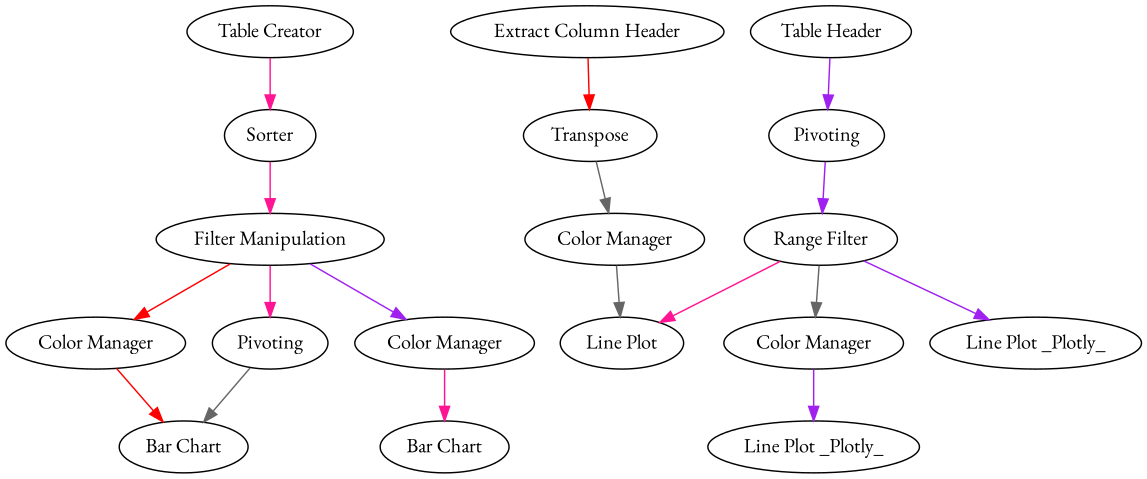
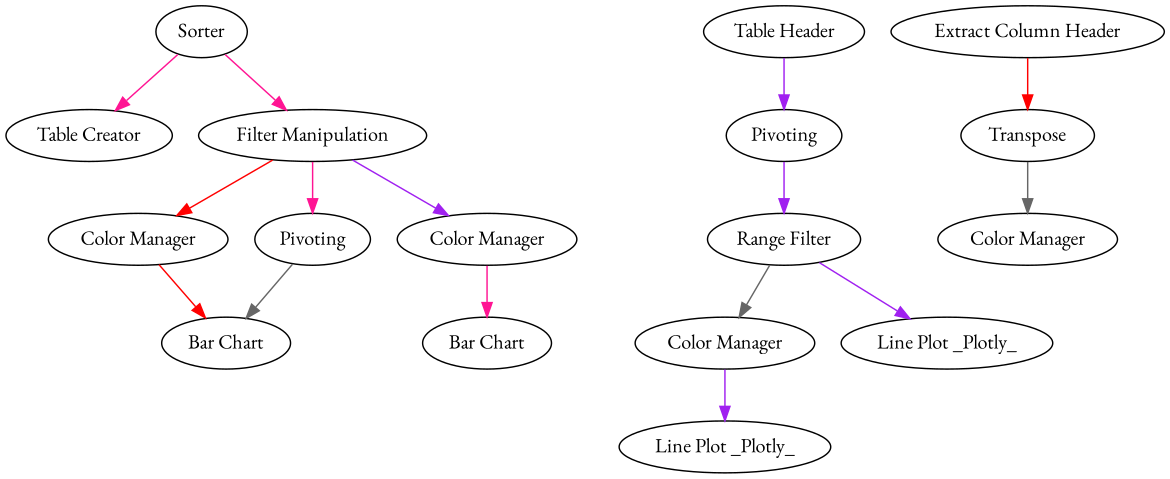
edge "Table Creator" -> "Sorter": reversed
node "Line Plot": removed
